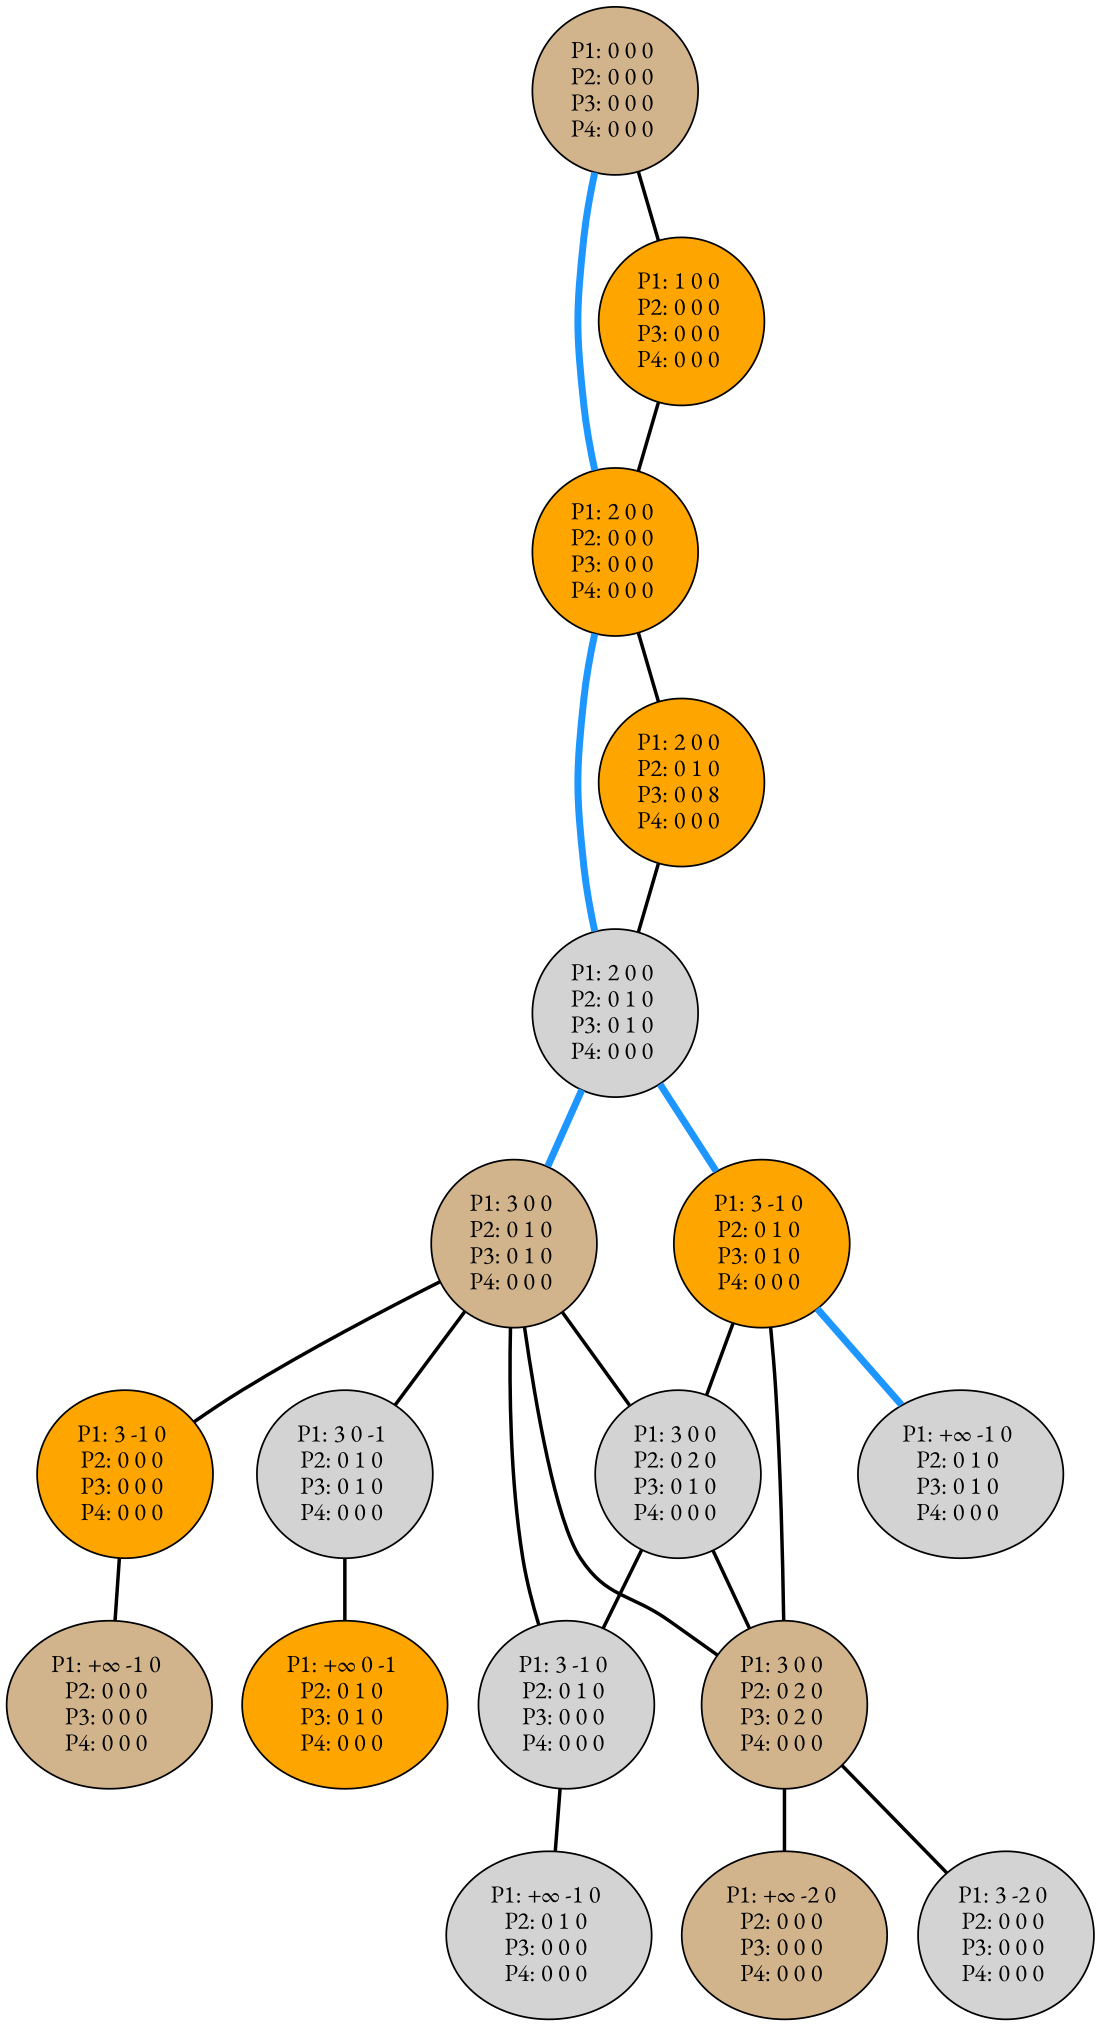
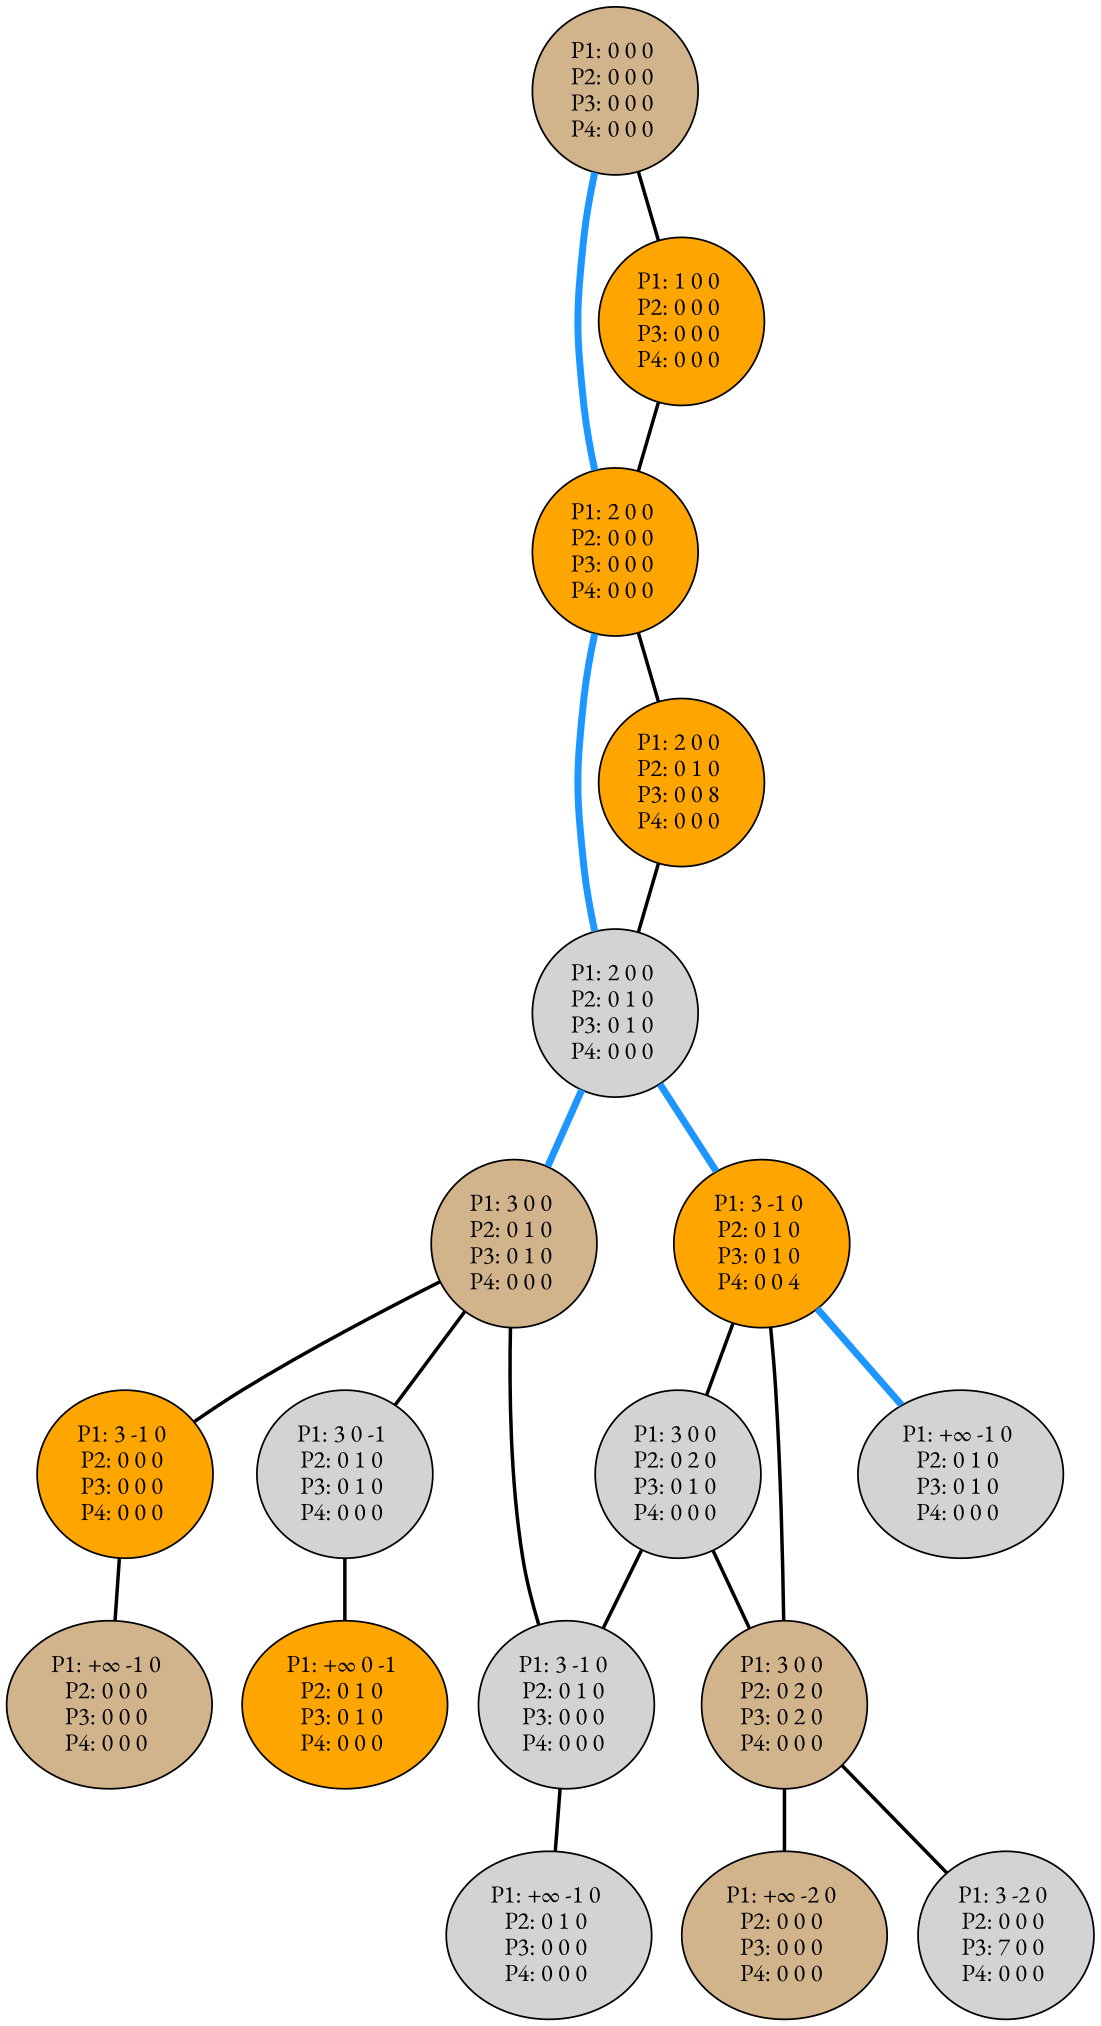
node "P1: 3 -1 0 P2: 0 1 0 P3: 0 1 0 P4: 0 0 0": label "P1: 3 -1 0 P2: 0 1 0 P3: 0 1 0 P4: 0 0 0" -> "P1: 3 -1 0 P2: 0 1 0 P3: 0 1 0 P4: 0 0 4"
edge "P1: 3 0 0 P2: 0 1 0 P3: 0 1 0 P4: 0 0 0" -- "P1: 3 0 0 P2: 0 2 0 P3: 0 1 0 P4: 0 0 0": removed
edge "P1: 3 0 0 P2: 0 1 0 P3: 0 1 0 P4: 0 0 0" -- "P1: 3 0 0 P2: 0 2 0 P3: 0 2 0 P4: 0 0 0": removed
node "P1: 3 -2 0 P2: 0 0 0 P3: 0 0 0 P4: 0 0 0": label "P1: 3 -2 0 P2: 0 0 0 P3: 0 0 0 P4: 0 0 0" -> "P1: 3 -2 0 P2: 0 0 0 P3: 7 0 0 P4: 0 0 0"
